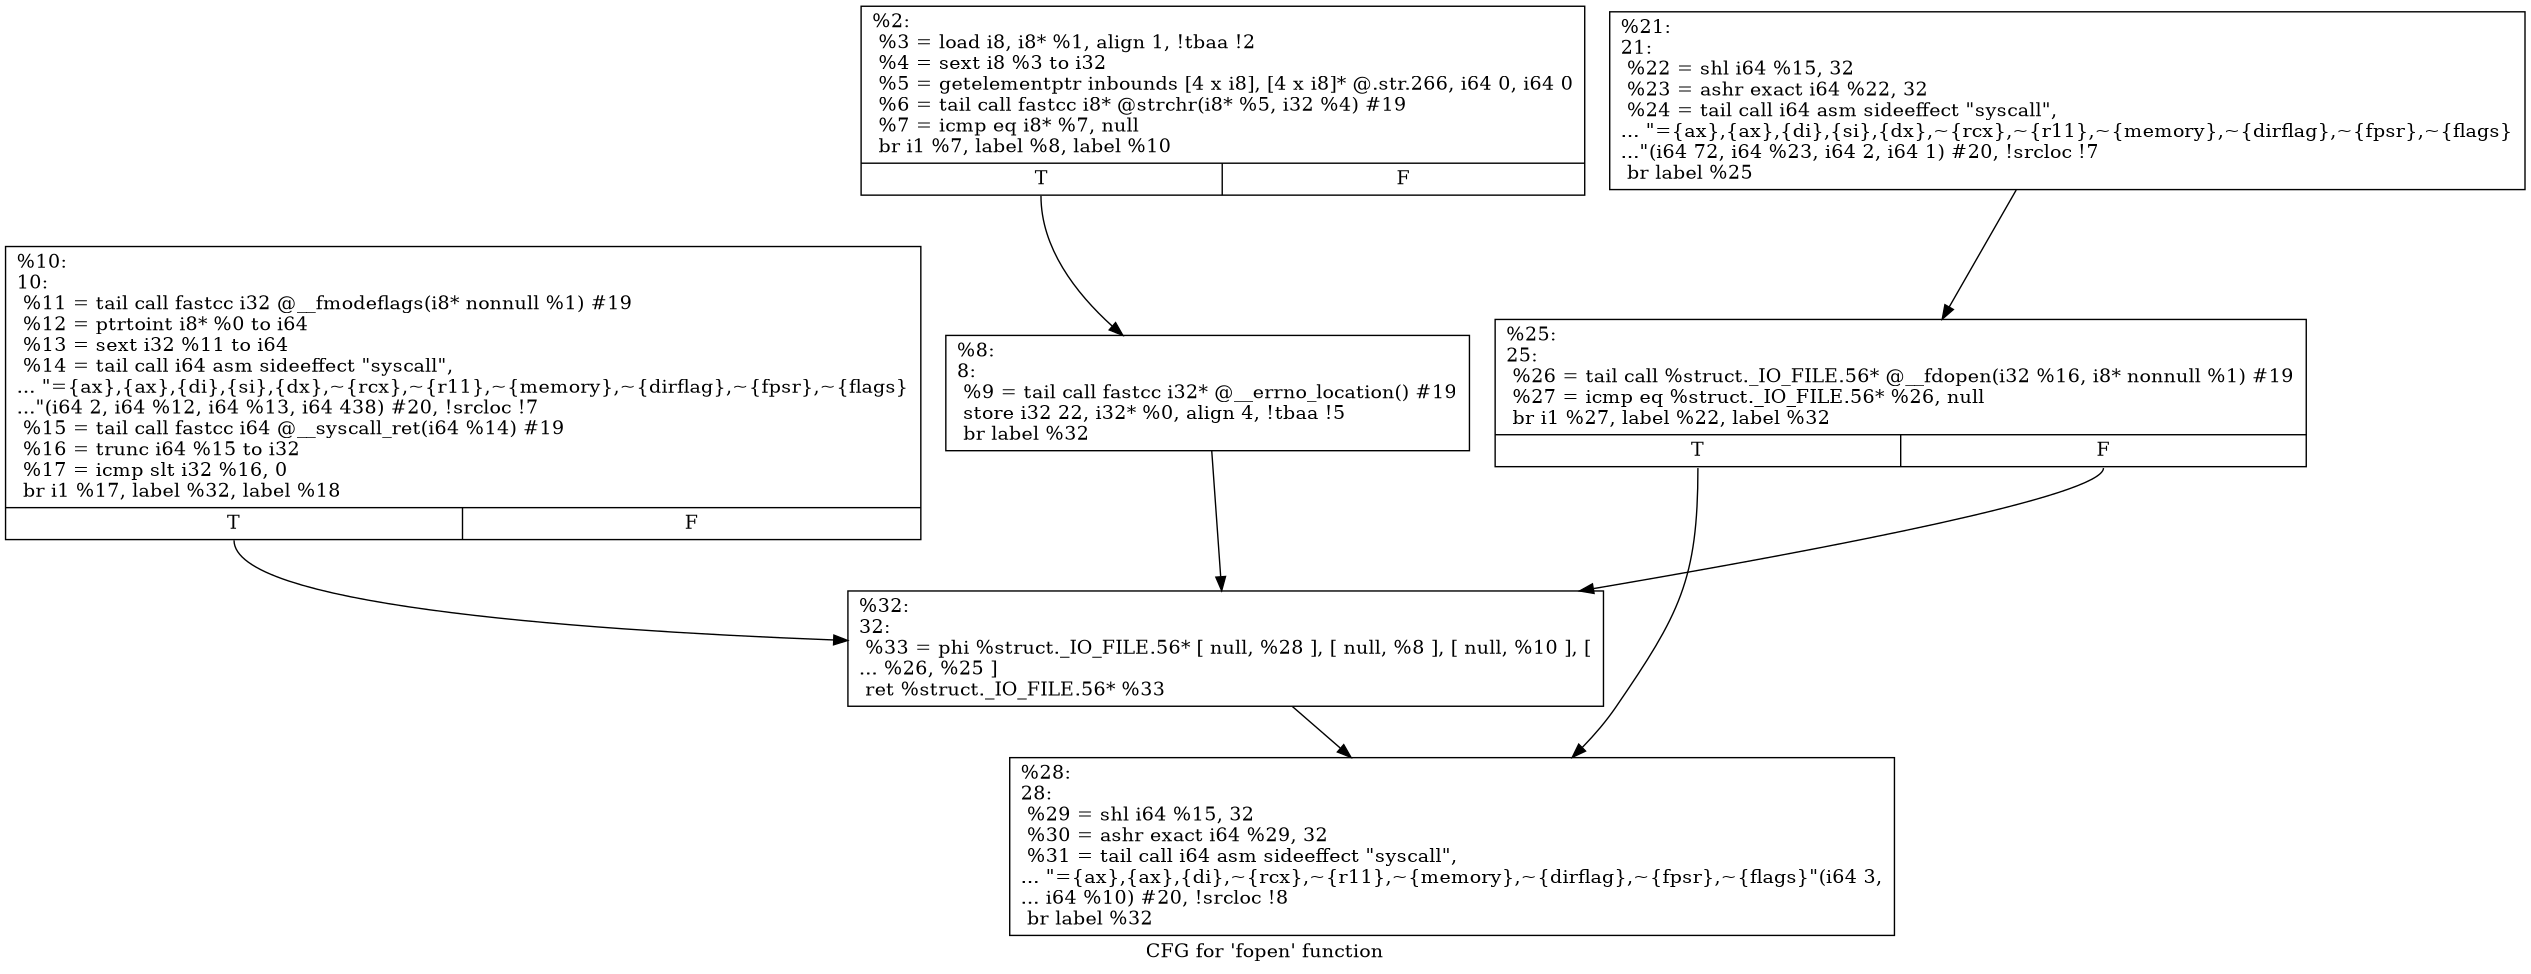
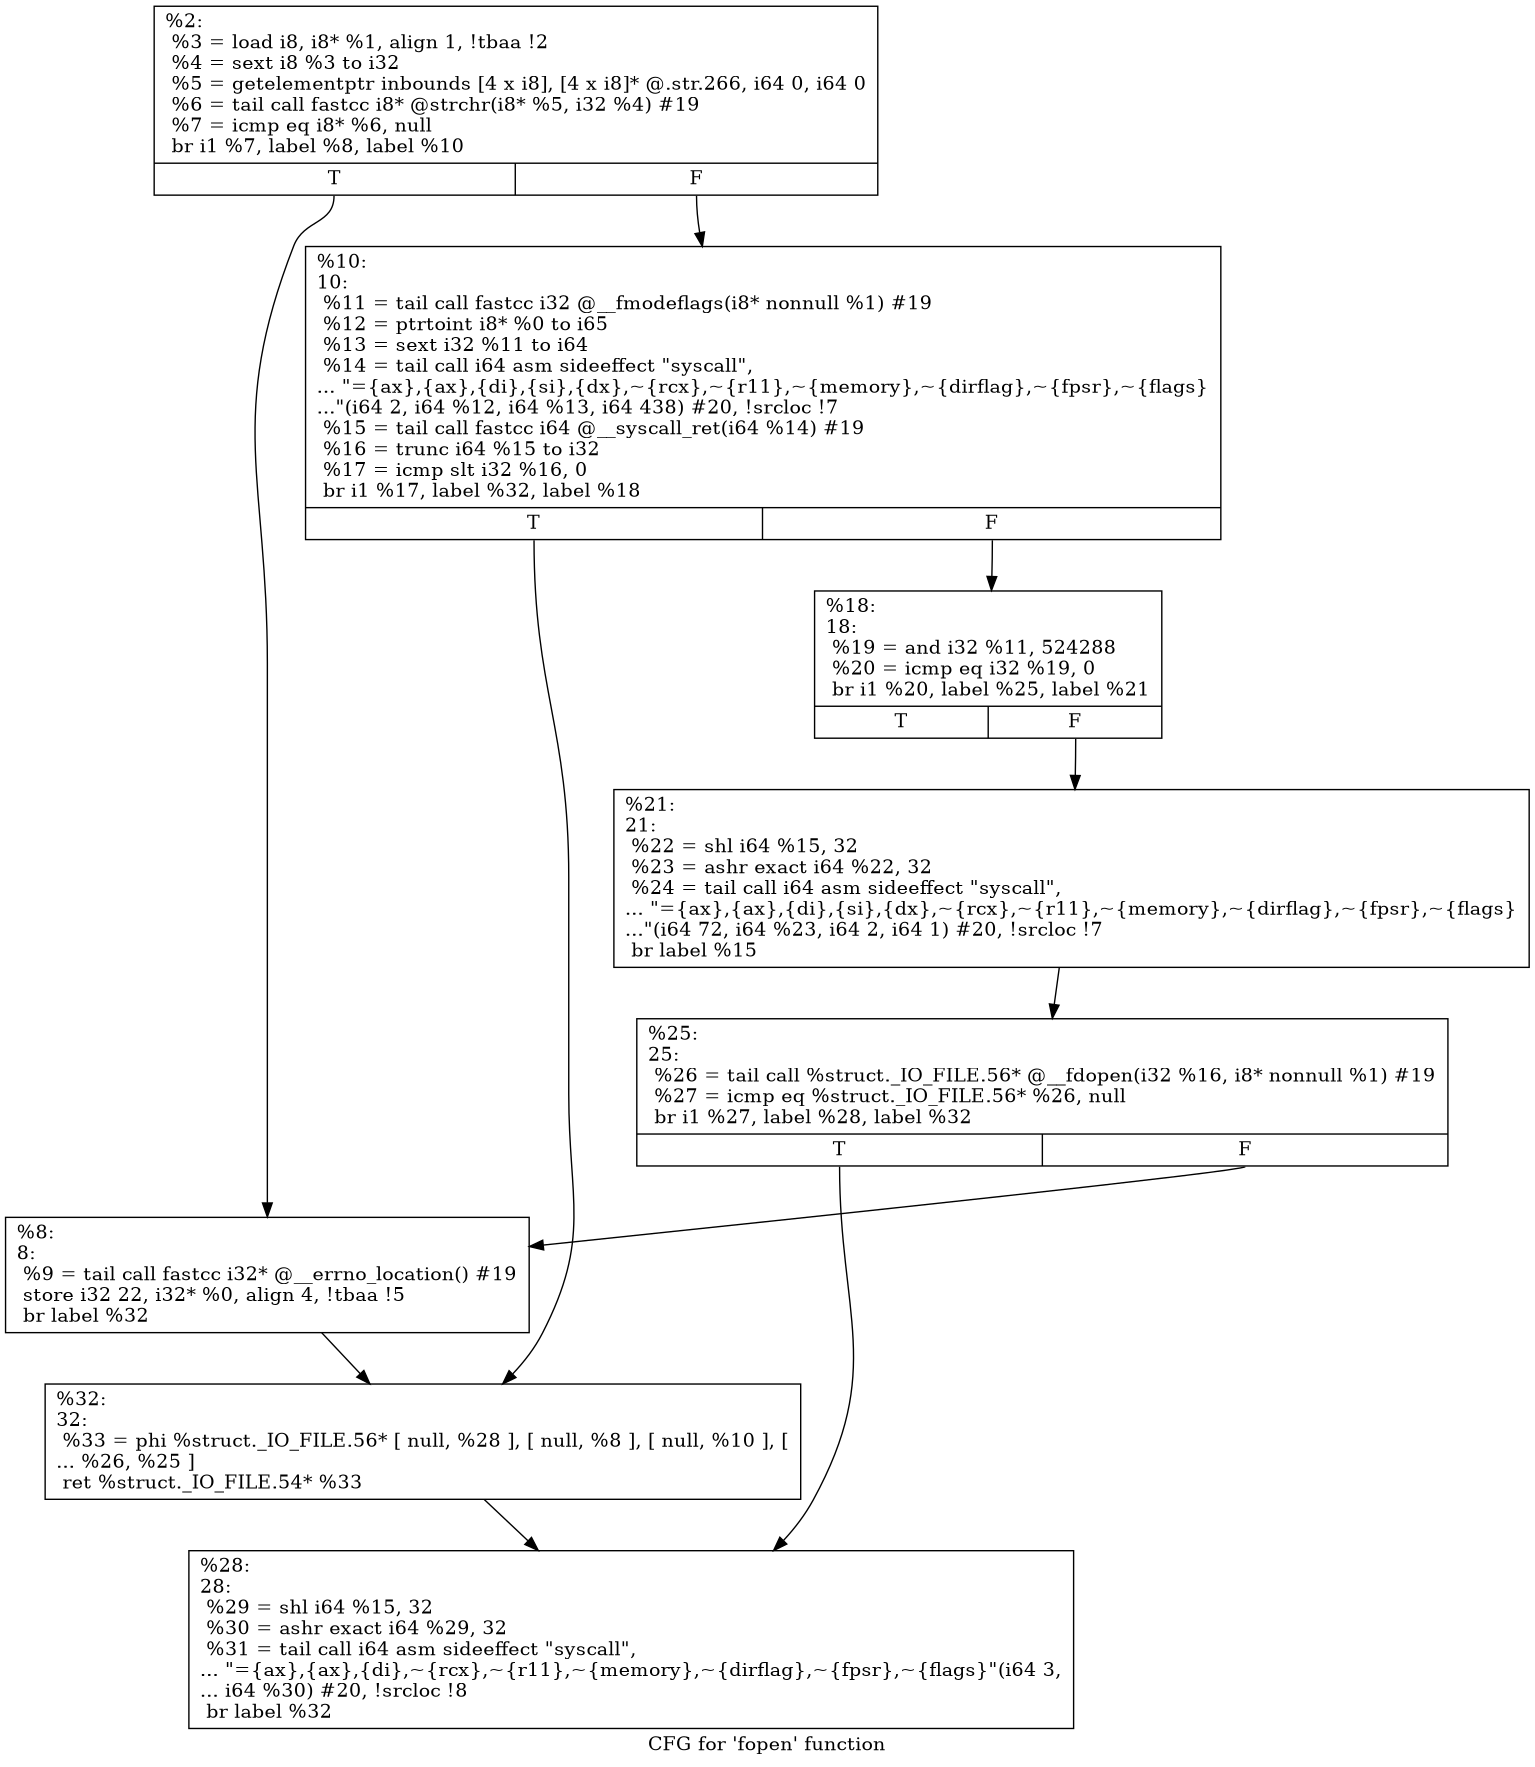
node "%2:": text "%7 = icmp eq i8* %7, null" -> "%7 = icmp eq i8* %6, null"
node "%21:": text "br label %25" -> "br label %15"
edge "%2:" -> "%10:": added
node "%10:": text "%12 = ptrtoint i8* %0 to i64" -> "%12 = ptrtoint i8* %0 to i65"
node "%25:": text "br i1 %27, label %22, label %32" -> "br i1 %27, label %28, label %32"
edge "%25:" -> "%32:": now "%25:" -> "%8:"
node "%18:": added
node "%32:": text "ret %struct._IO_FILE.56* %33" -> "ret %struct._IO_FILE.54* %33"
node "%28:": text "... i64 %10) #20, !srcloc !8" -> "... i64 %30) #20, !srcloc !8"
